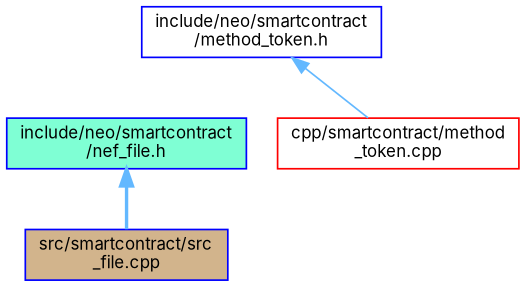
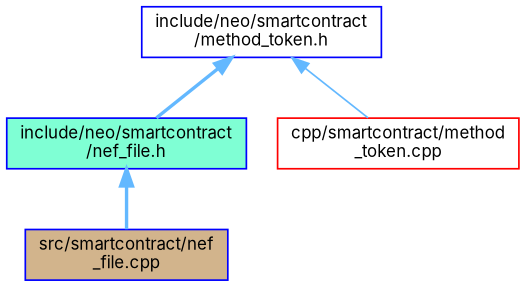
edge "include/neo/smartcontract /nef_file.h" -> "include/neo/smartcontract /method_token.h": added
node "src/smartcontract/src _file.cpp": label "src/smartcontract/src _file.cpp" -> "src/smartcontract/nef _file.cpp"
